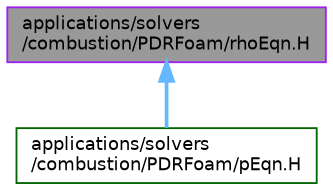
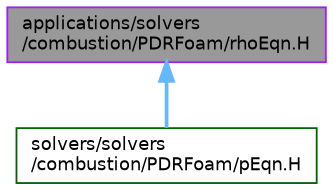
node "applications/solvers /combustion/PDRFoam/pEqn.H": label "applications/solvers /combustion/PDRFoam/pEqn.H" -> "solvers/solvers /combustion/PDRFoam/pEqn.H"
